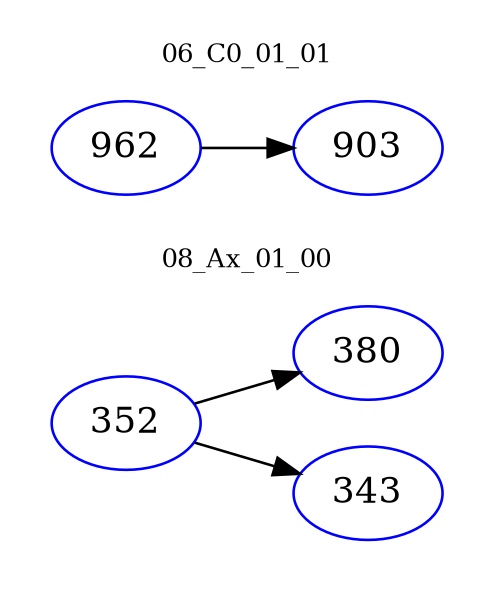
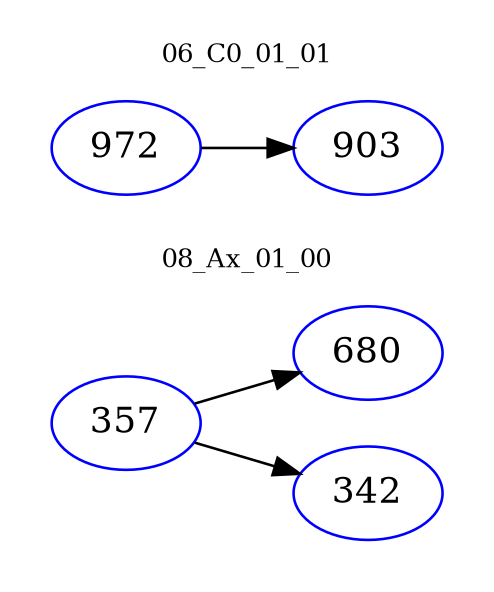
node "962": label "962" -> "972"
node "380": label "380" -> "680"
node "352": label "352" -> "357"
node "343": label "343" -> "342"
